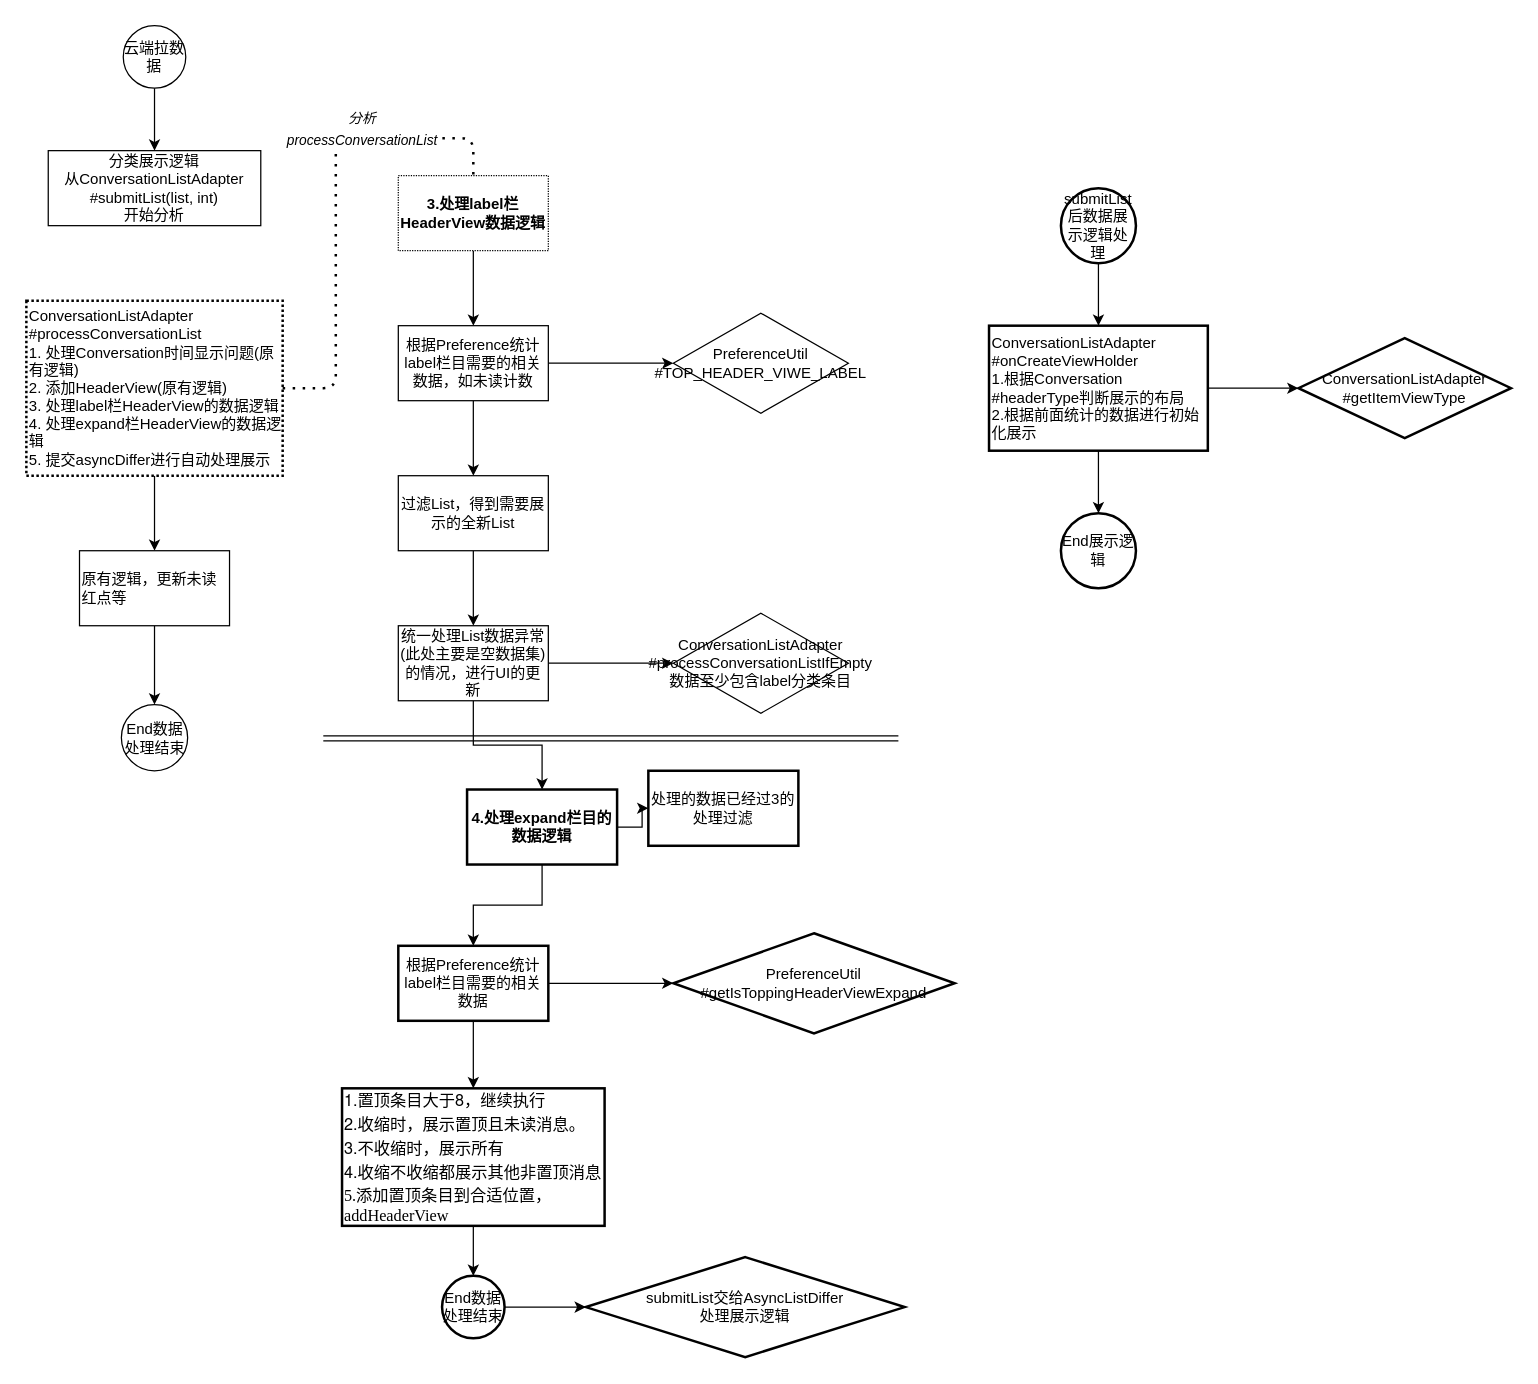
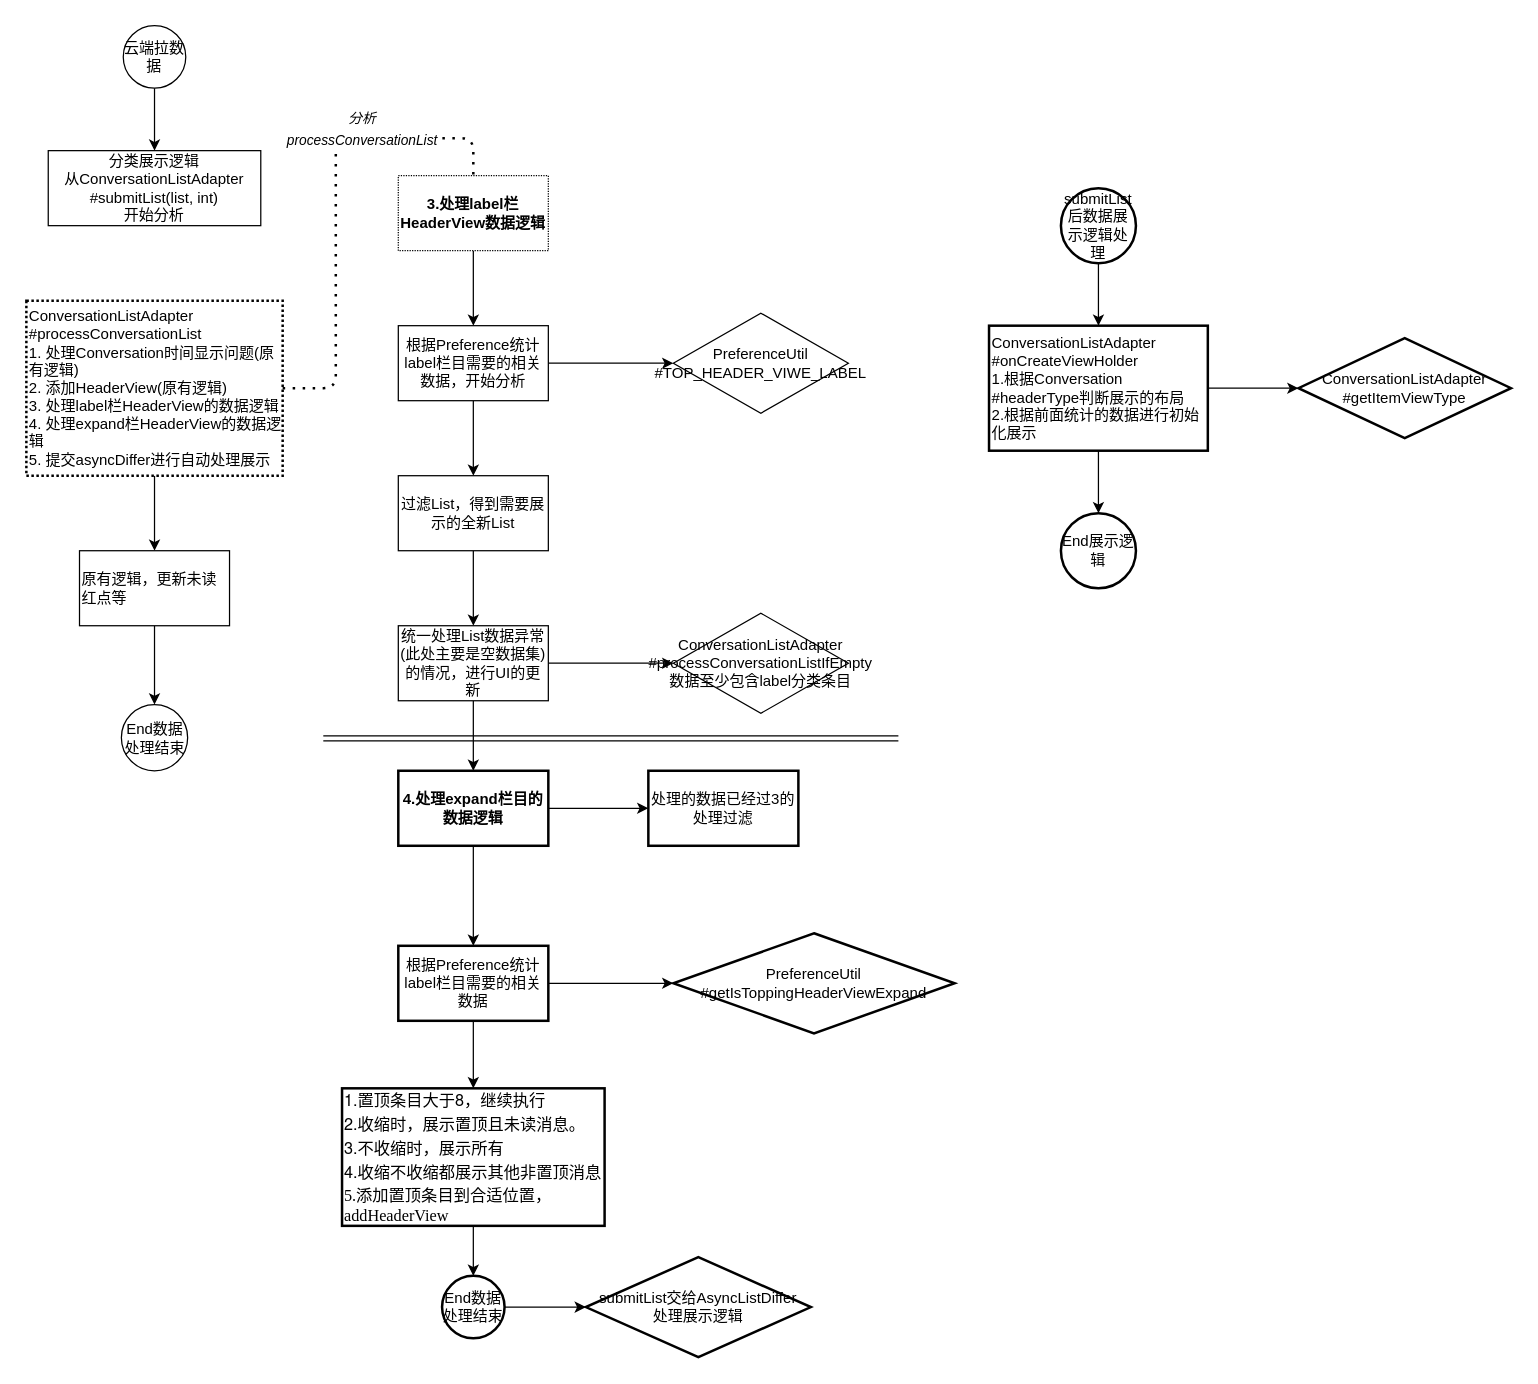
node "根据Preference统计label栏目需要的相关数据，如未读计数": label "根据Preference统计label栏目需要的相关数据，如未读计数" -> "根据Preference统计label栏目需要的相关数据，开始分析"
node "4.处理expand栏目的数据逻辑": moved (542, 827) -> (473, 808)
node "submitList交给AsyncListDiffer 处理展示逻辑": size 319x100 -> 225x100
